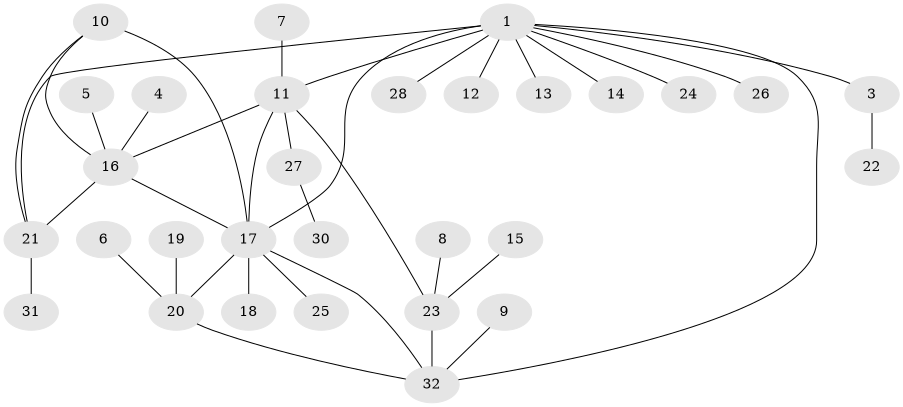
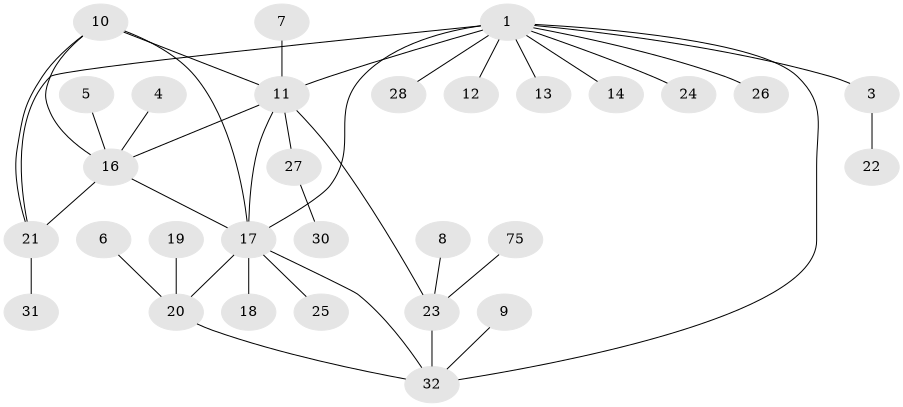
edge "10" -- "11": added
node "15": label "15" -> "75"
